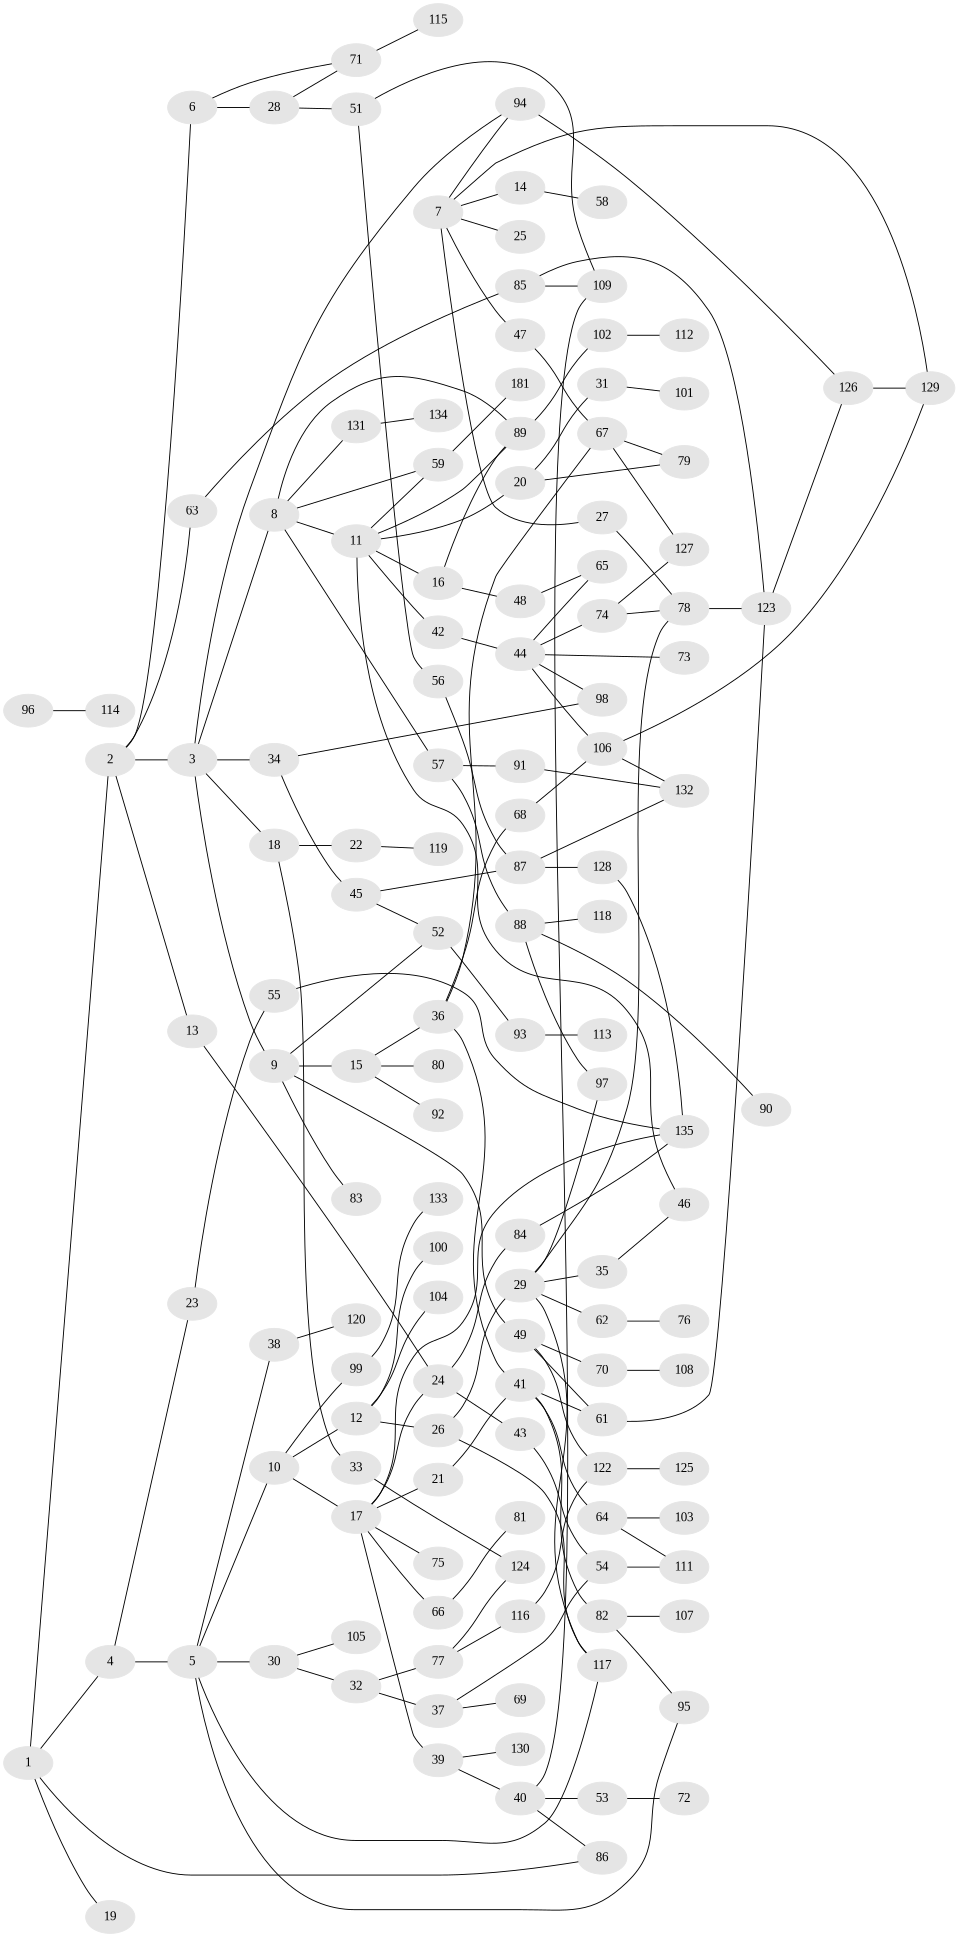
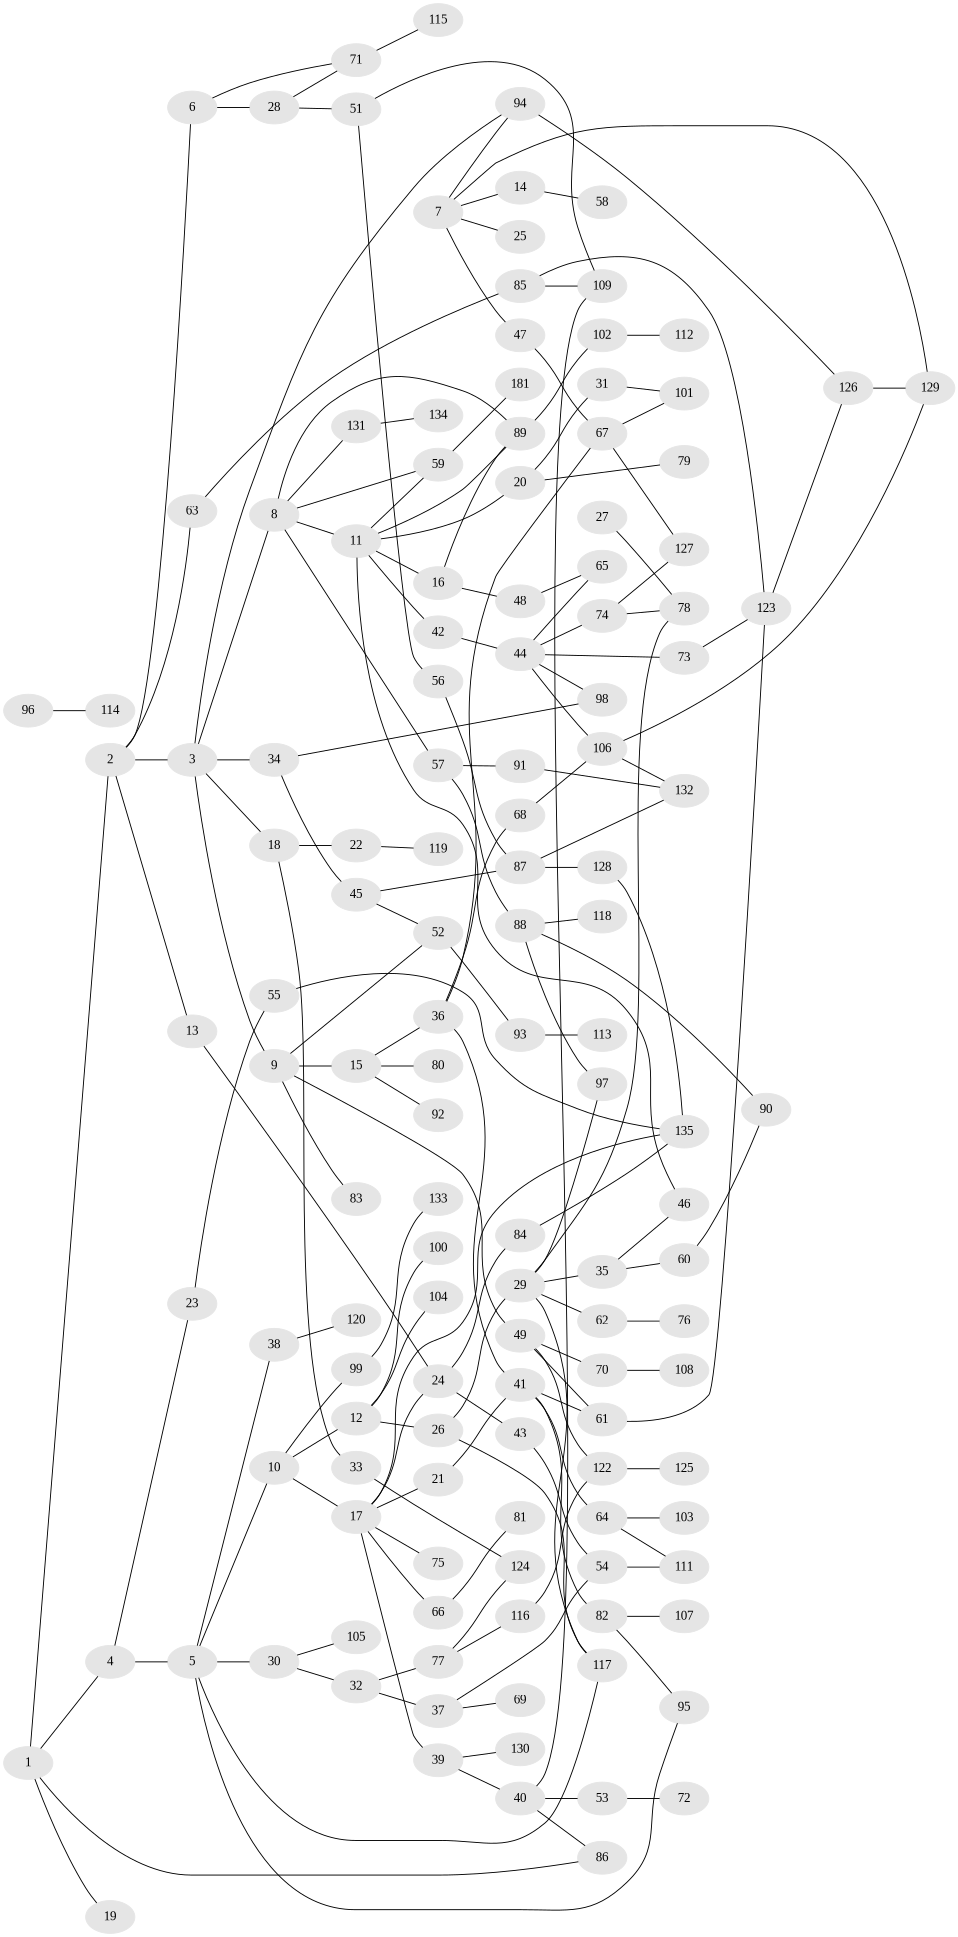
edge "7" -- "27": removed
edge "67" -- "79": now "67" -- "101"
edge "78" -- "123": now "73" -- "123"
node "60": added
